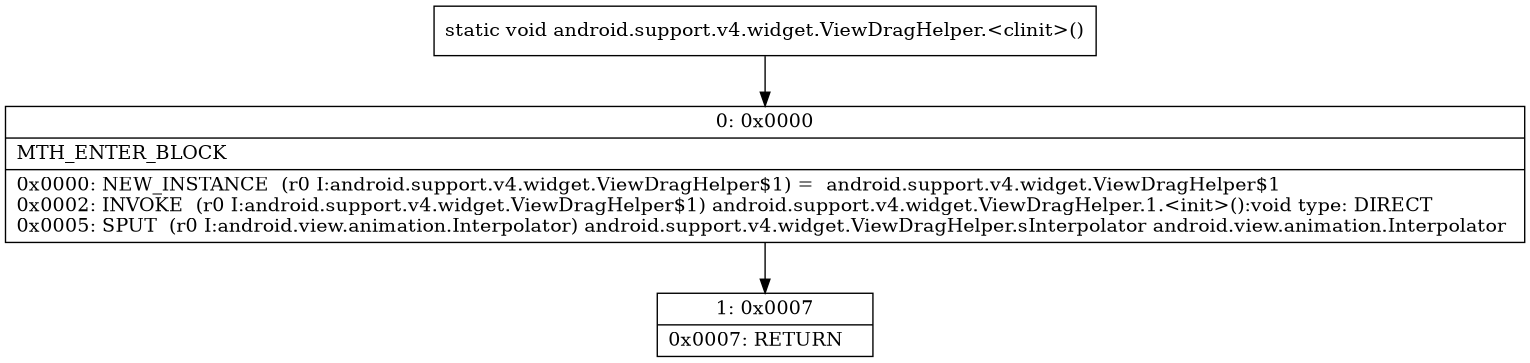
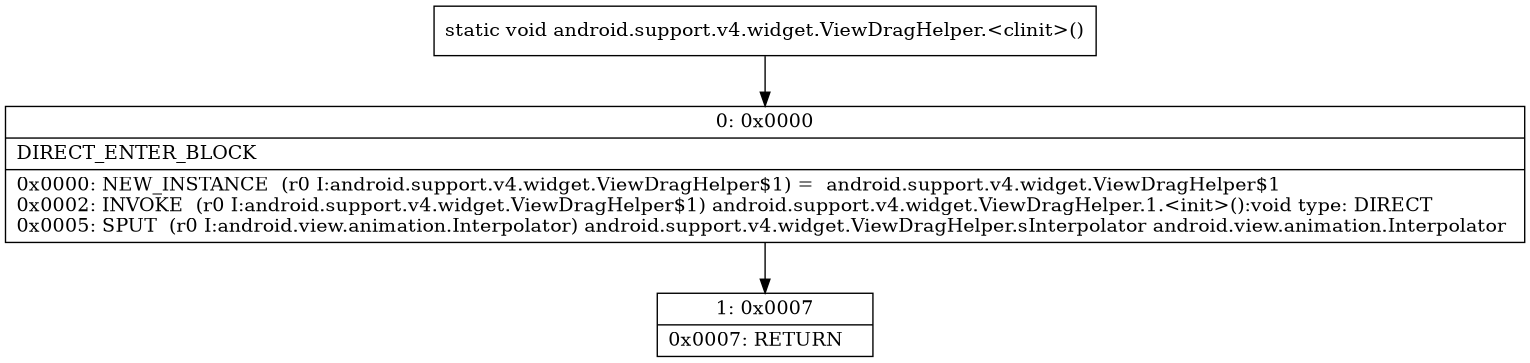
node "0: 0x0000": text "MTH_ENTER_BLOCK" -> "DIRECT_ENTER_BLOCK"
